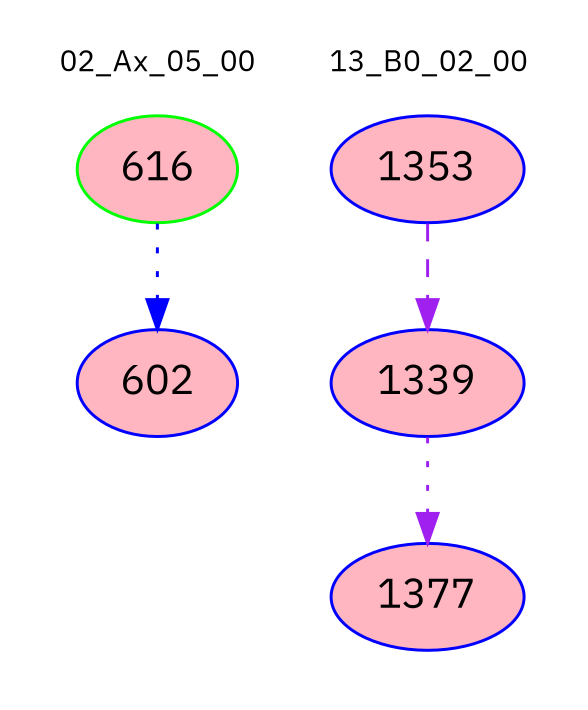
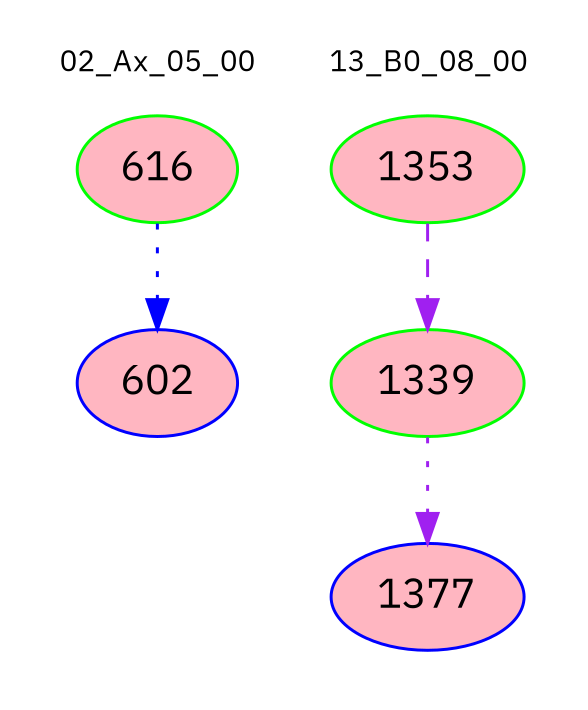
cluster "13_B0_02_00": label "13_B0_02_00" -> "13_B0_08_00"
node "1353": color blue -> green
node "1339": color blue -> green
